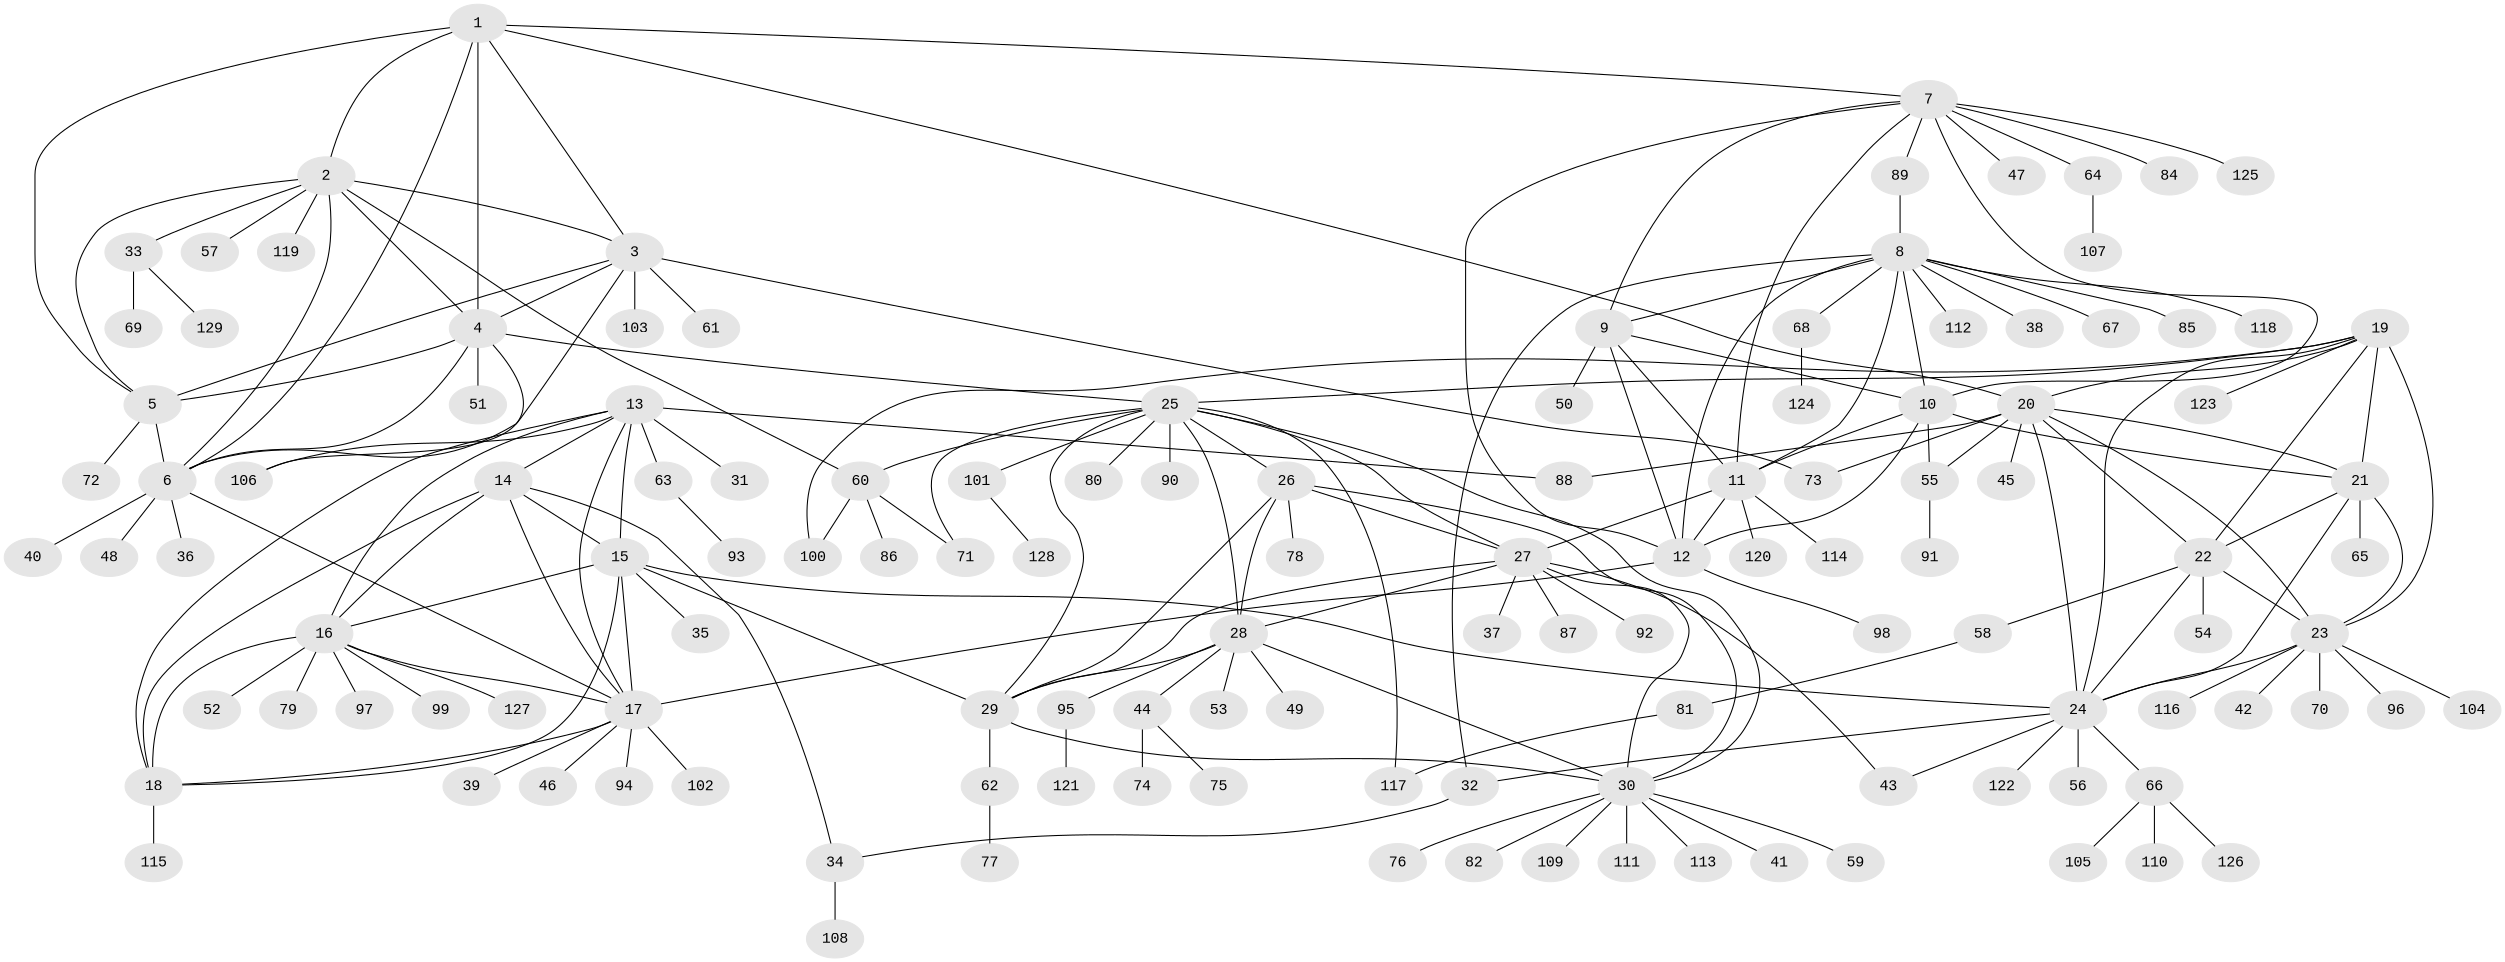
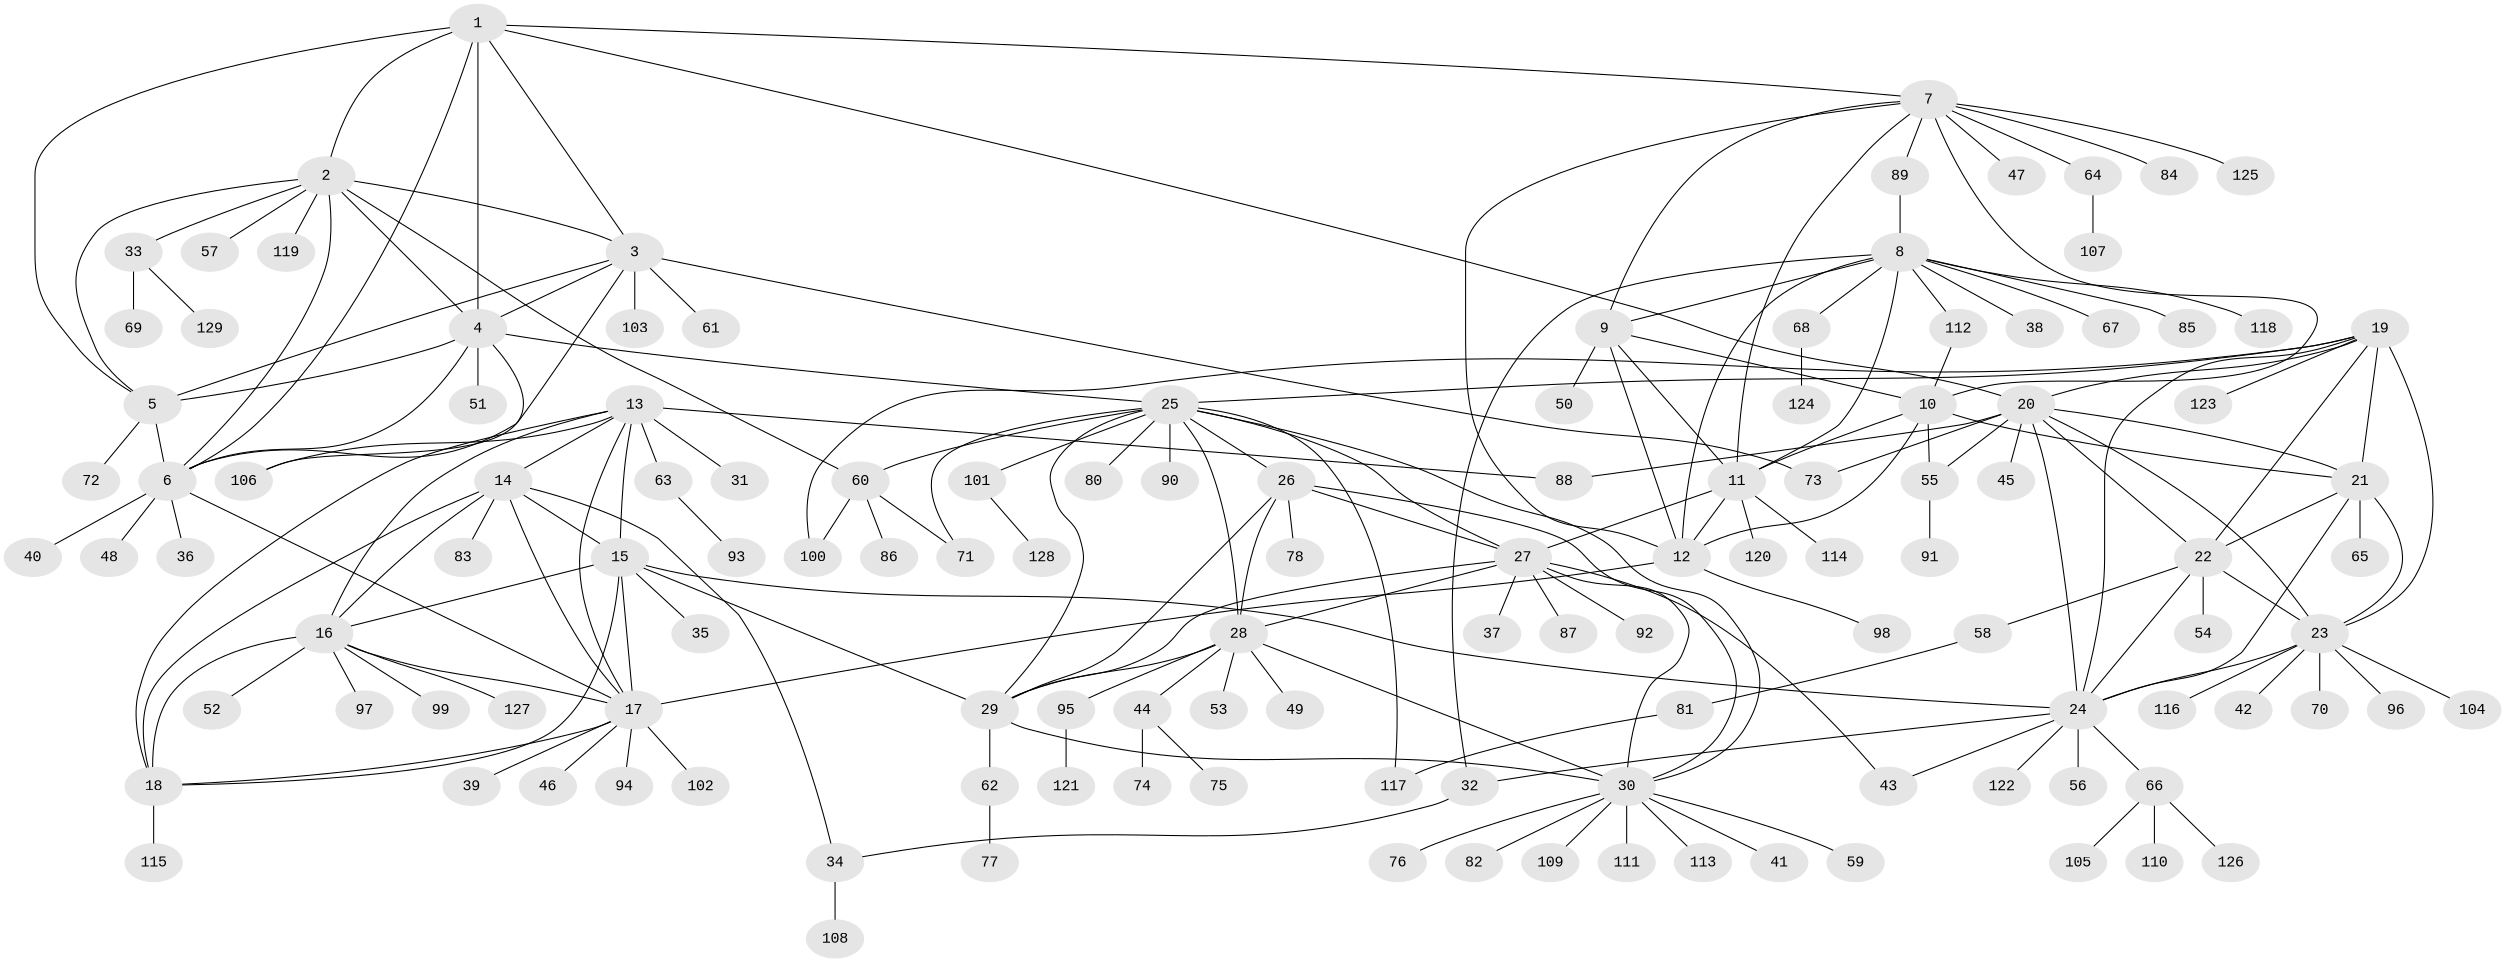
edge "8" -- "10": now "112" -- "10"
node "83": added
node "79": removed
